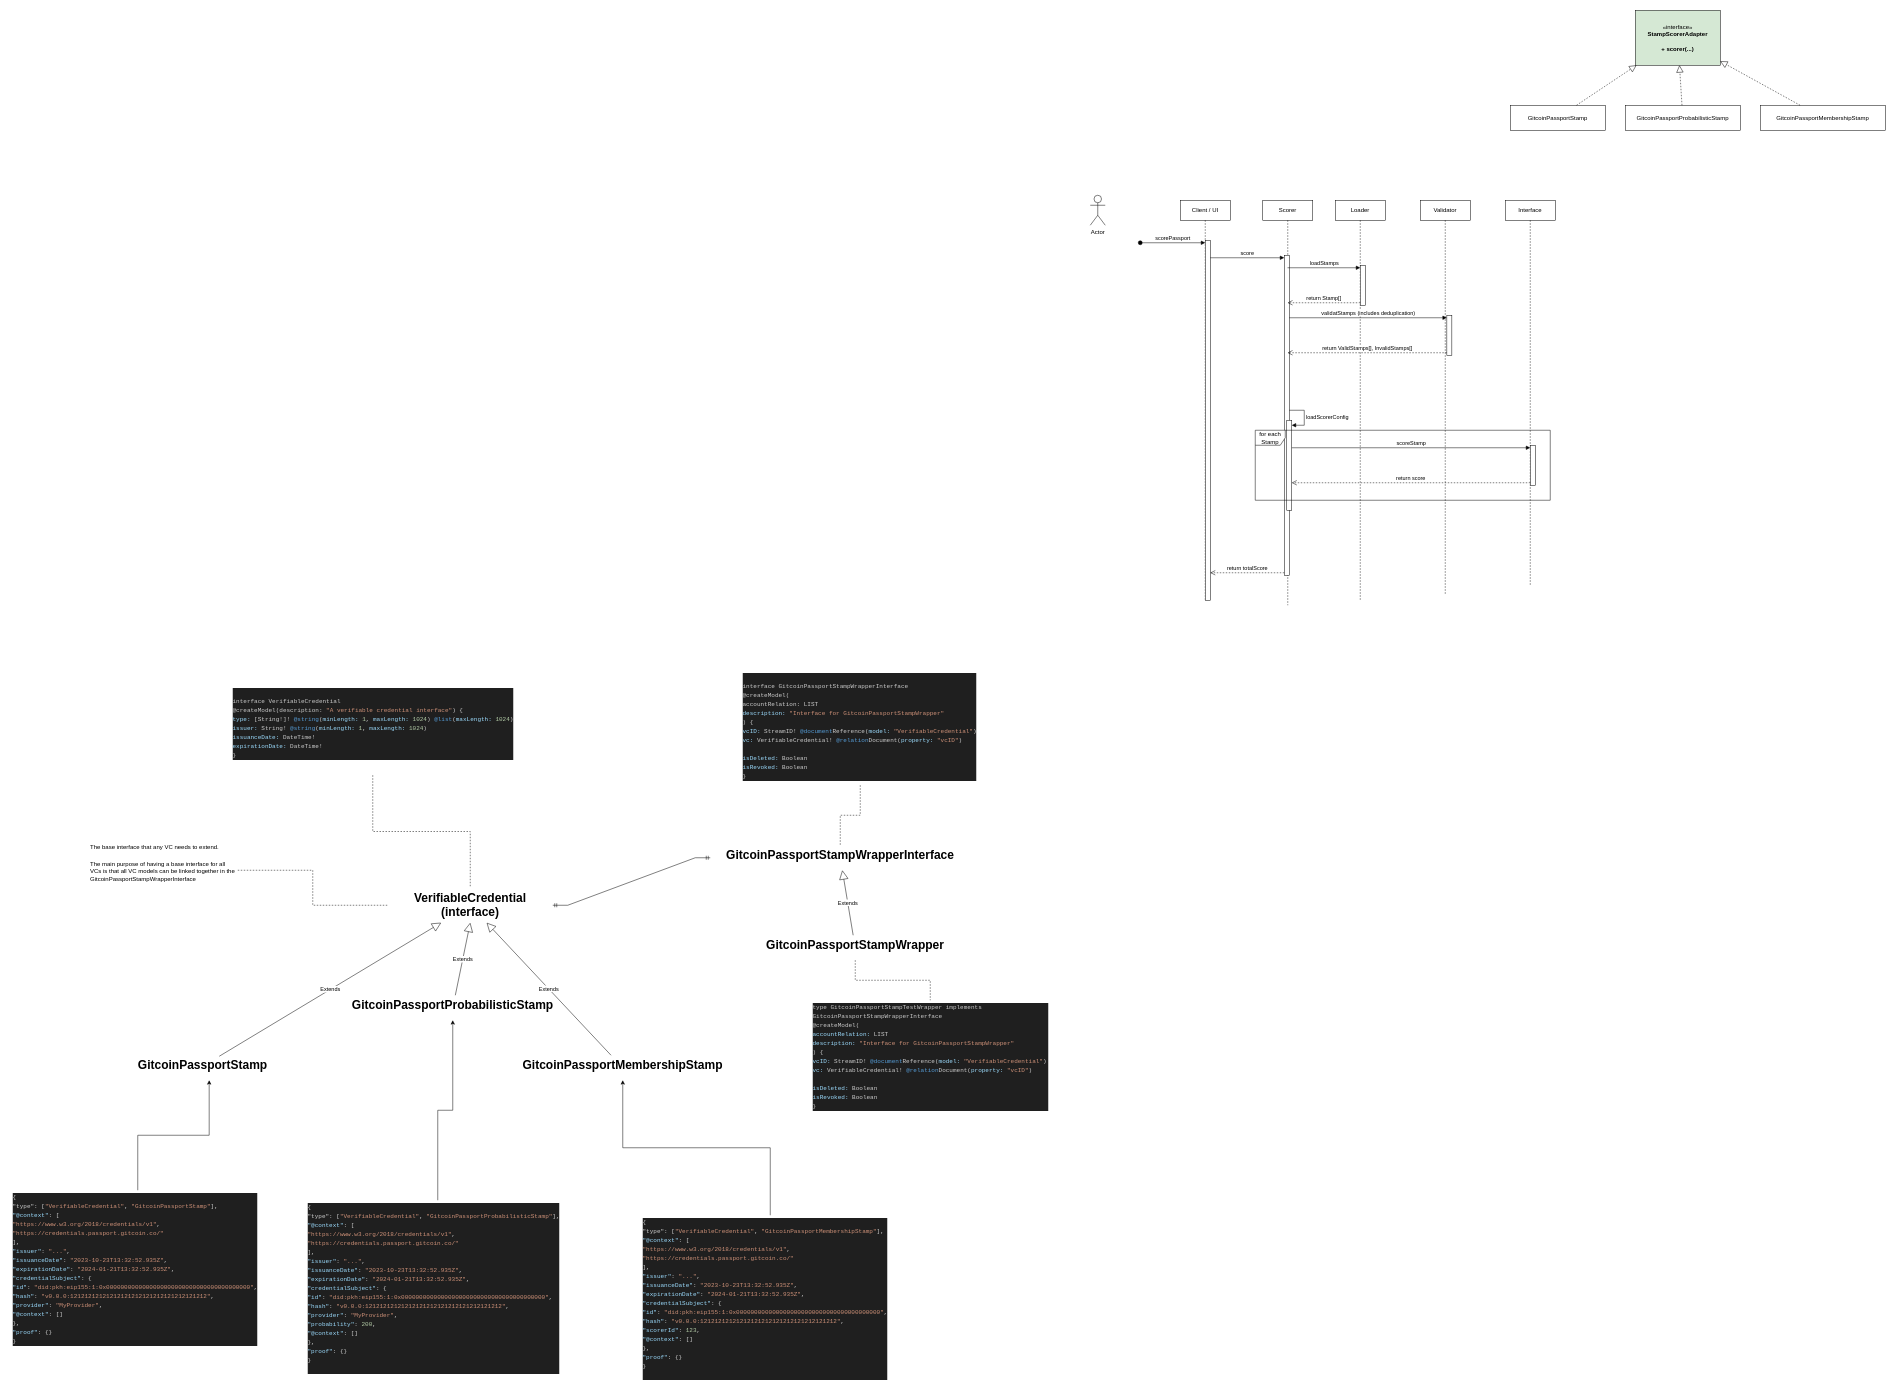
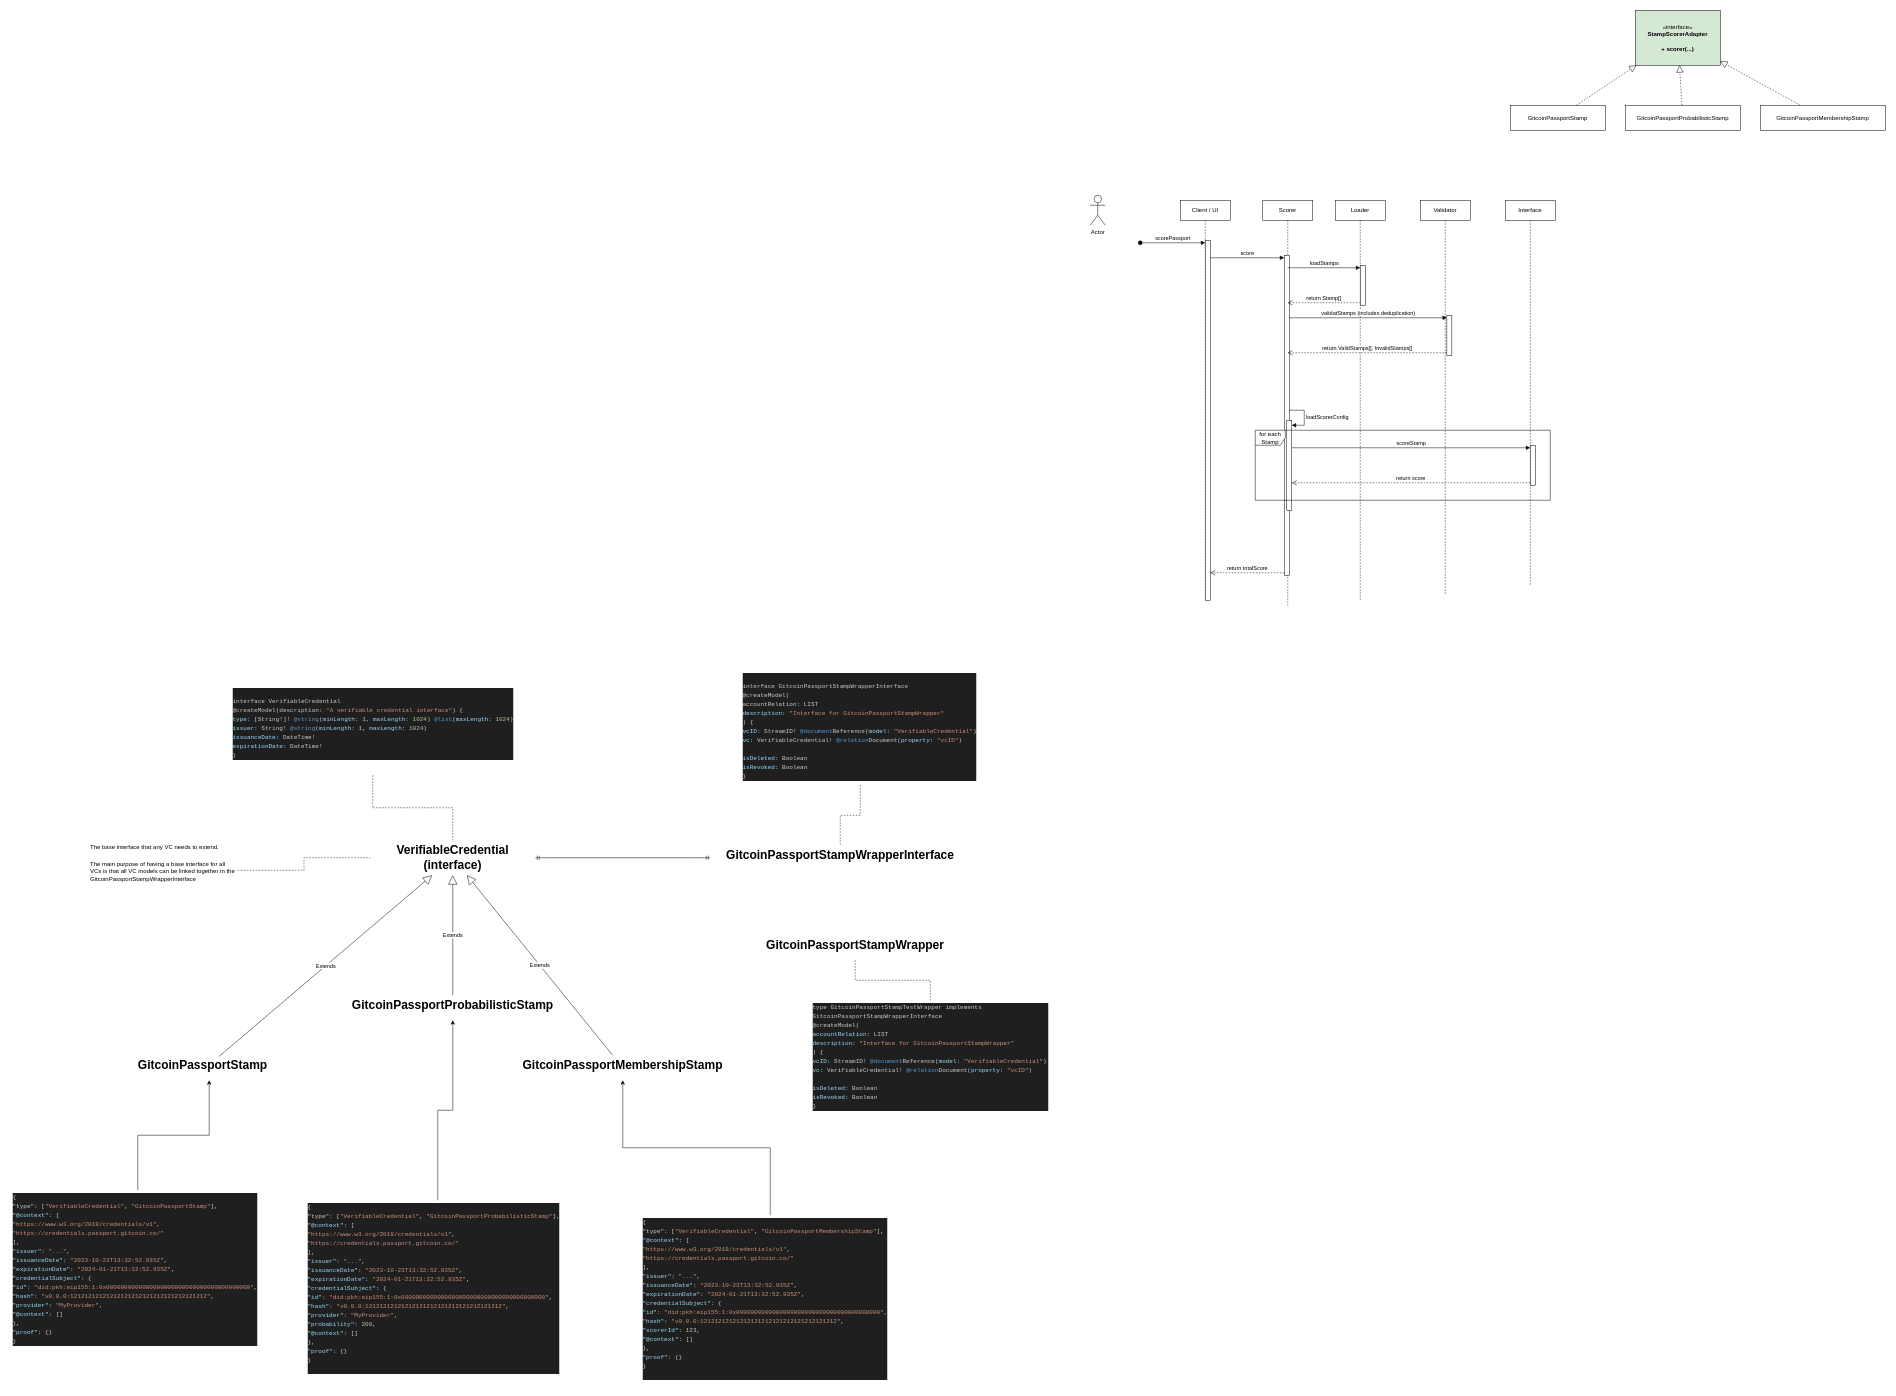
node "VerifiableCredential (interface)": moved (470, 905) -> (453, 858)
edge "GitcoinPassportStampWrapper" -> "GitcoinPassportStampWrapperInterface": removed, label "Extends"
